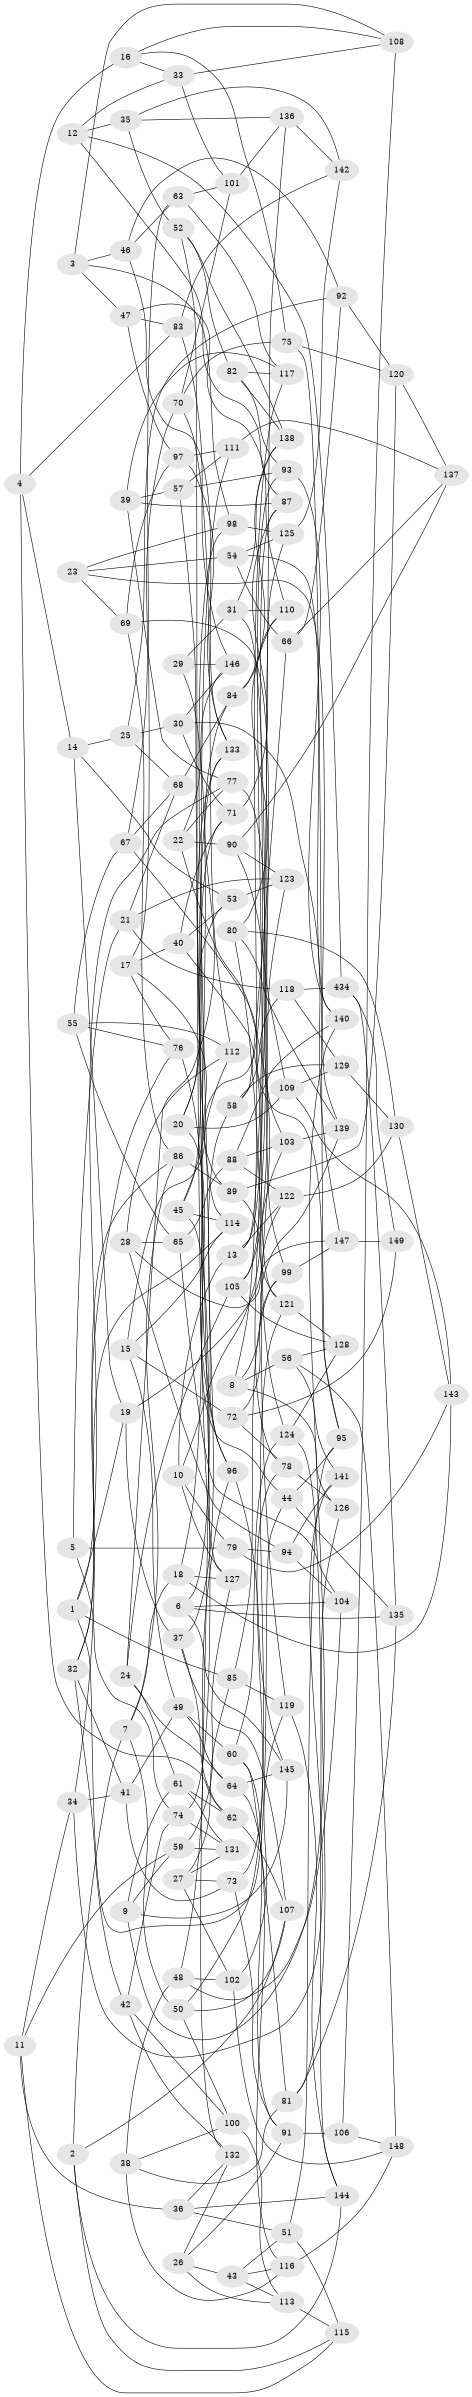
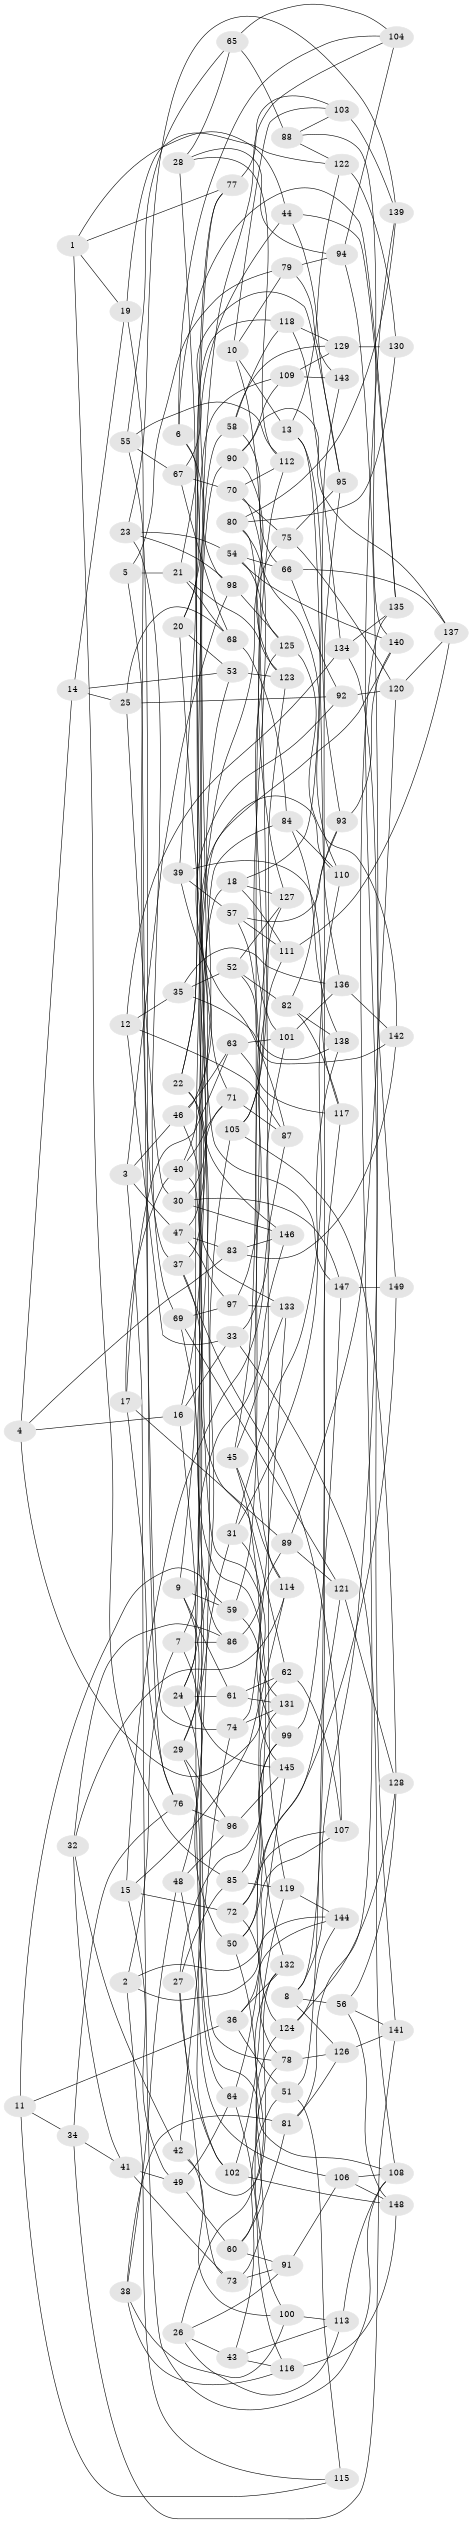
node "434": label "434" -> "134"
edge "130" -- "143": removed
edge "141" -- "126": added
edge "29" -- "106": added
edge "113" -- "115": now "113" -- "108"
